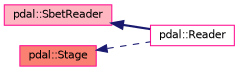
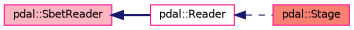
edge "pdal::Reader" -> "pdal::Stage": reversed
